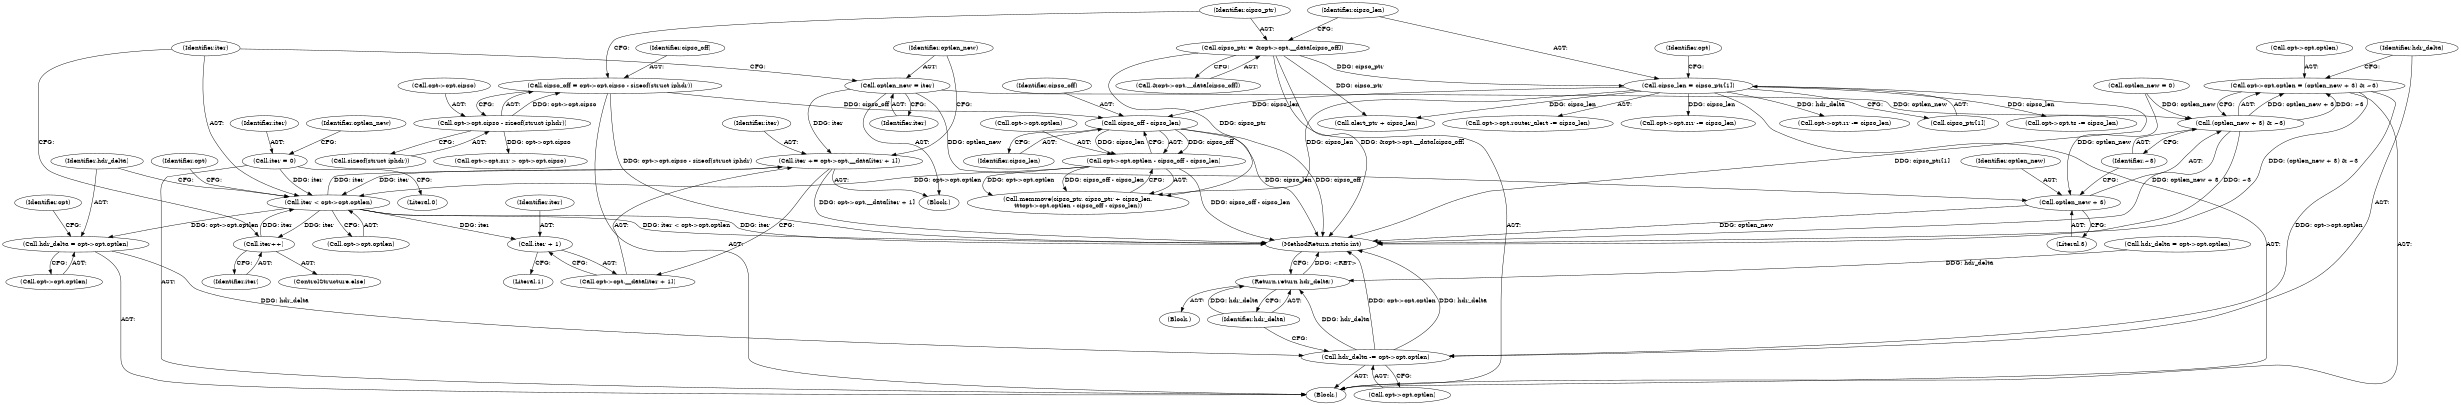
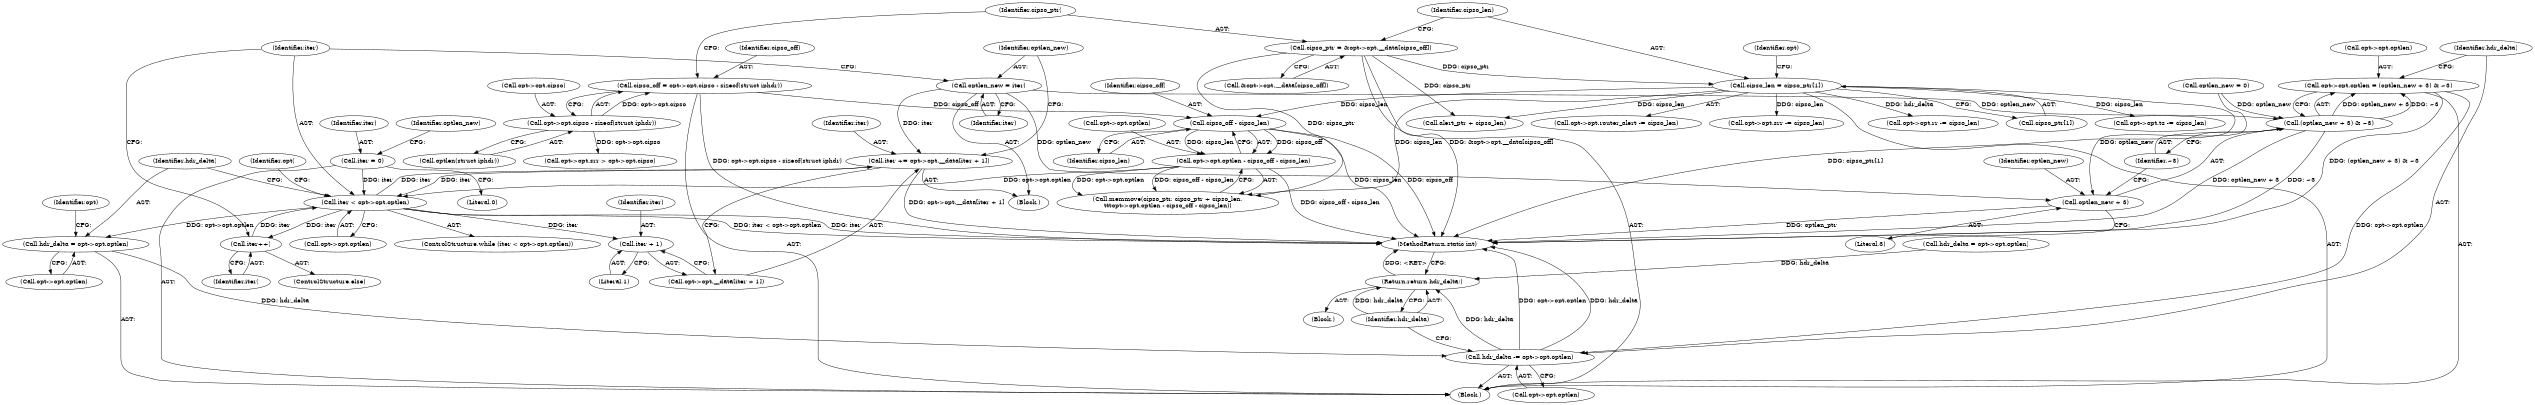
node "(Call,sizeof(struct iphdr))": label "(Call,sizeof(struct iphdr))" -> "(Call,optlen(struct iphdr))"
edge "(Call,optlen_new + 3)" -> "(MethodReturn,static int)": label "DDG: optlen_new" -> "DDG: optlen_ptr"
node "(ControlStructure,while (iter < opt->opt.optlen))": added
edge "(Literal,1)" -> "(Call,iter + 1)": added, label "AST:"
